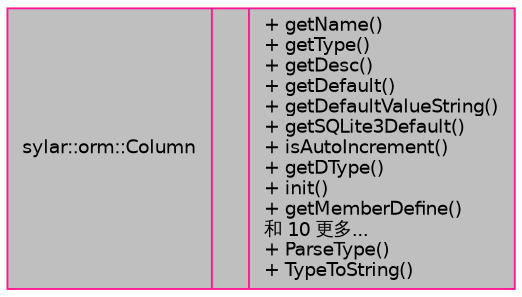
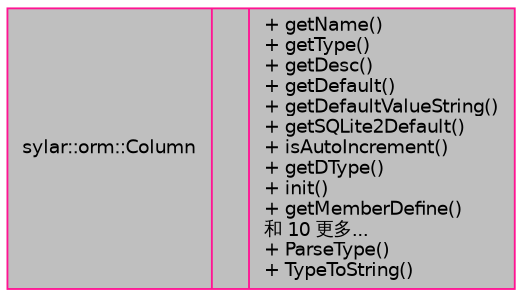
node "sylar::orm::Column": text "+ getSQLite3Default()" -> "+ getSQLite2Default()"
